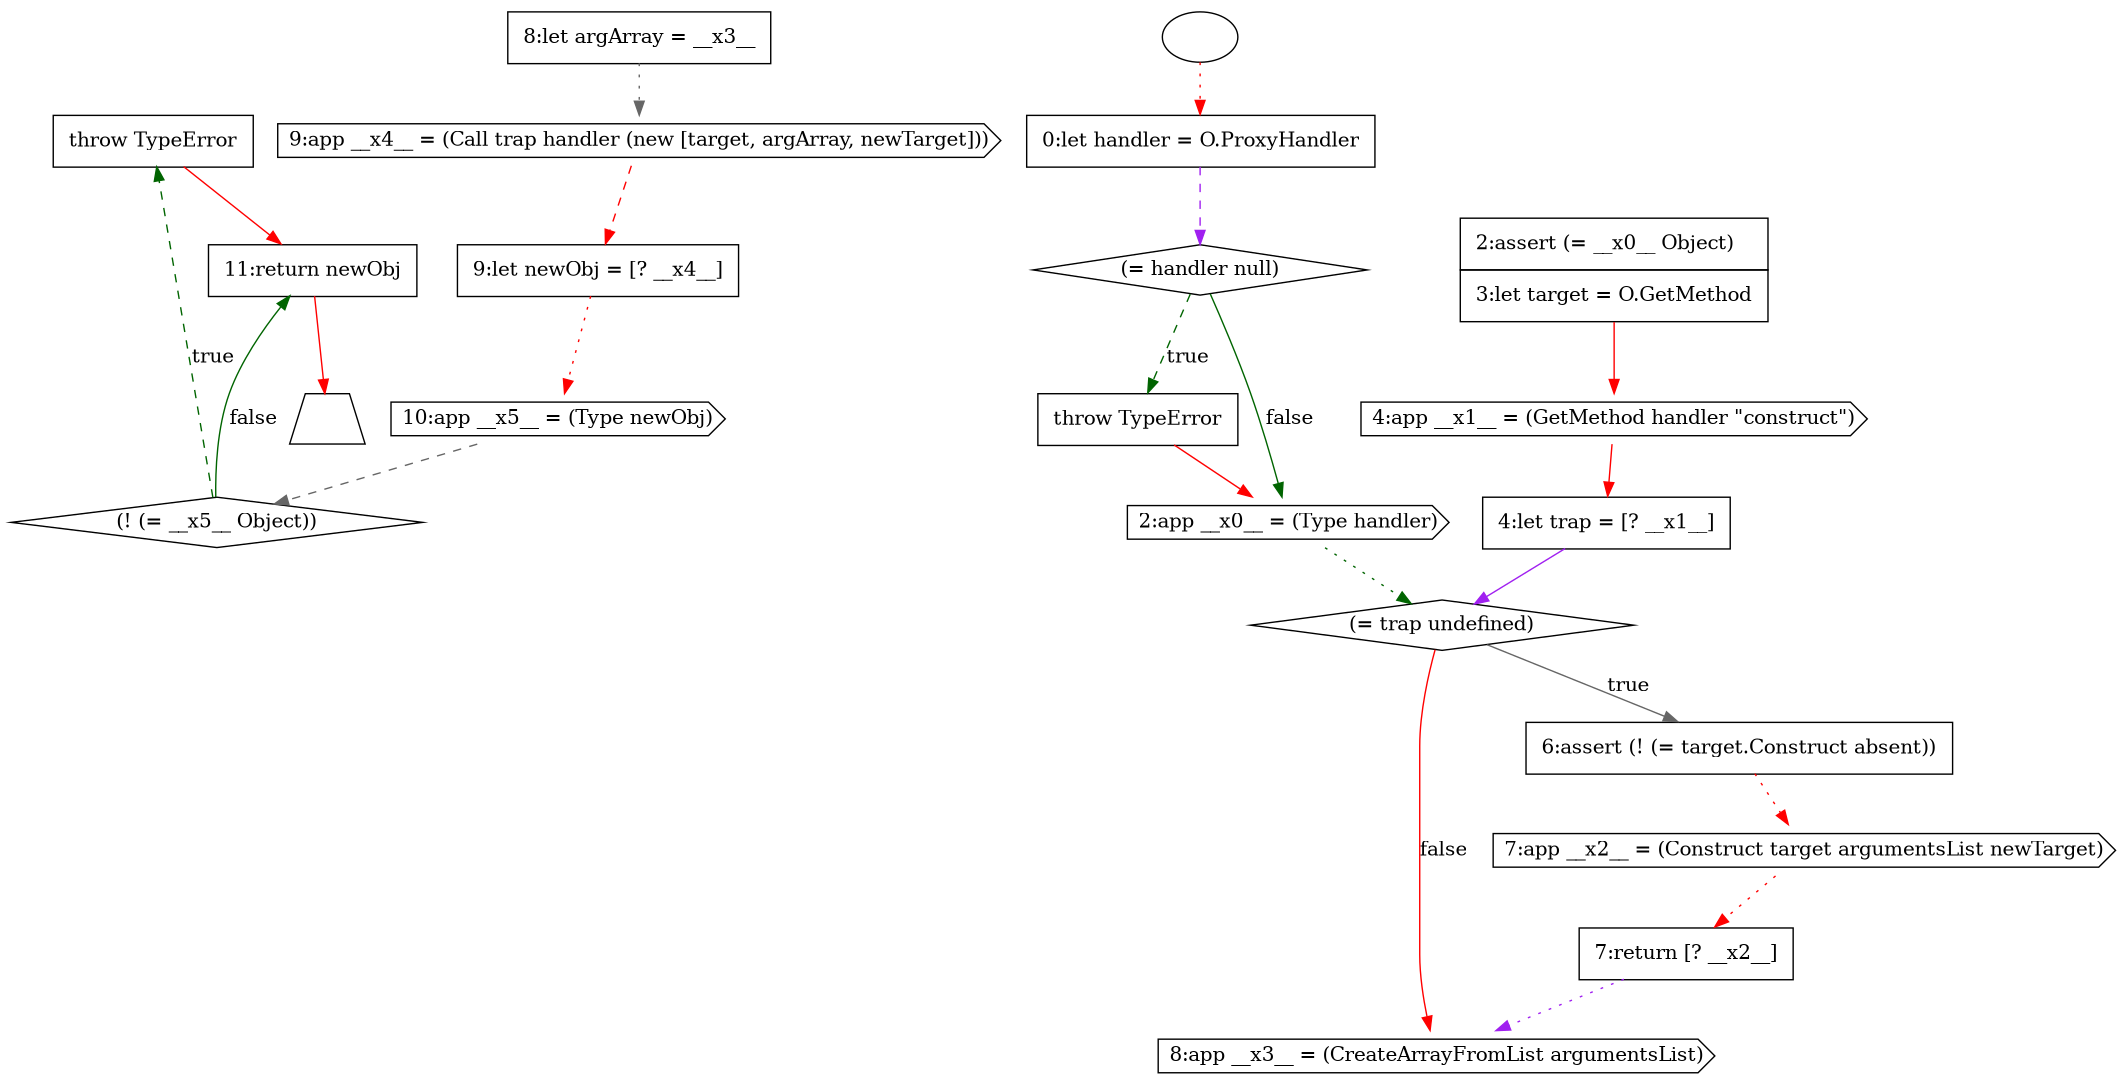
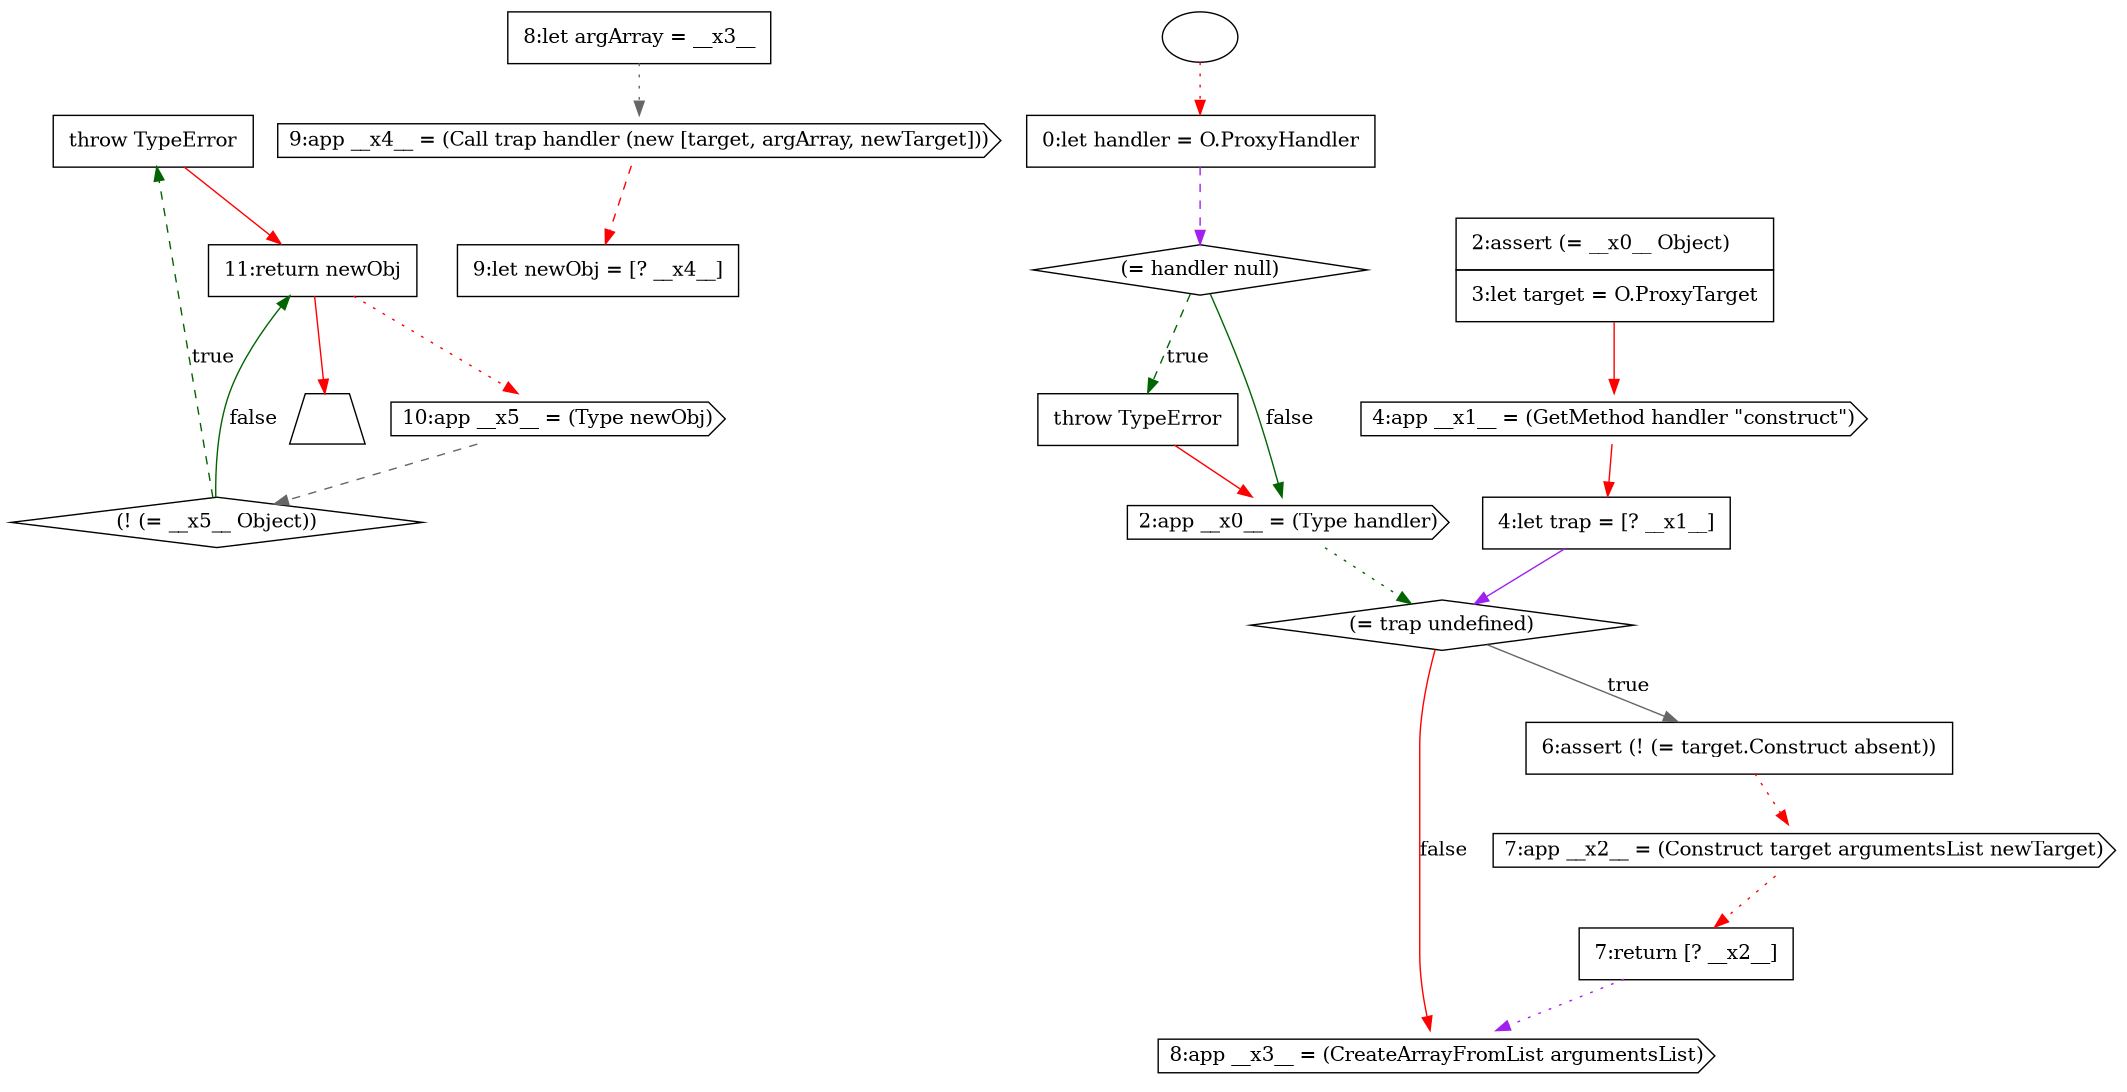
node "2:assert (= __x0__ Object)": text "3:let target = O.GetMethod" -> "3:let target = O.ProxyTarget"
edge "9:let newObj = [? __x4__]" -> "10:app __x5__ = (Type newObj)": now "11:return newObj" -> "10:app __x5__ = (Type newObj)"
